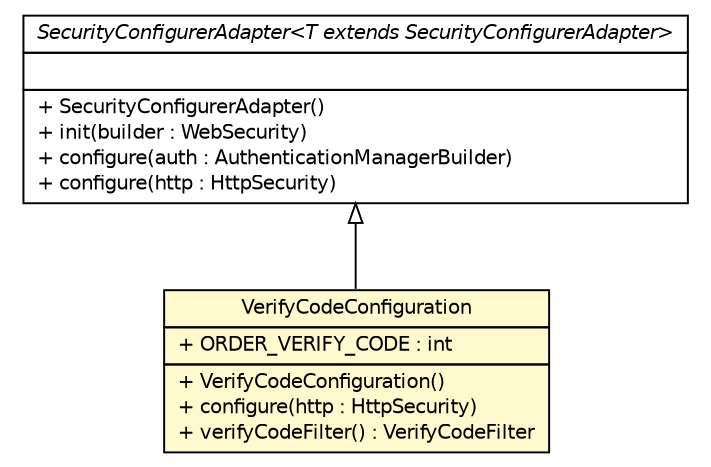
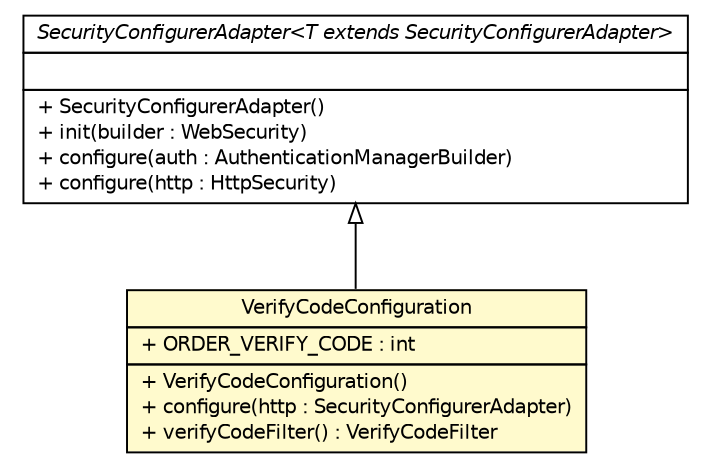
node "VerifyCodeConfiguration": text "+ configure(http : HttpSecurity)" -> "+ configure(http : SecurityConfigurerAdapter)"
